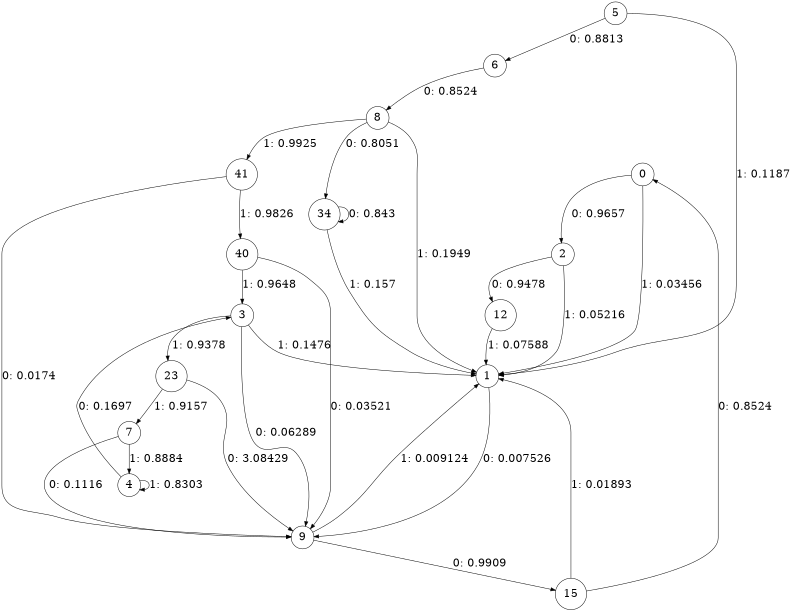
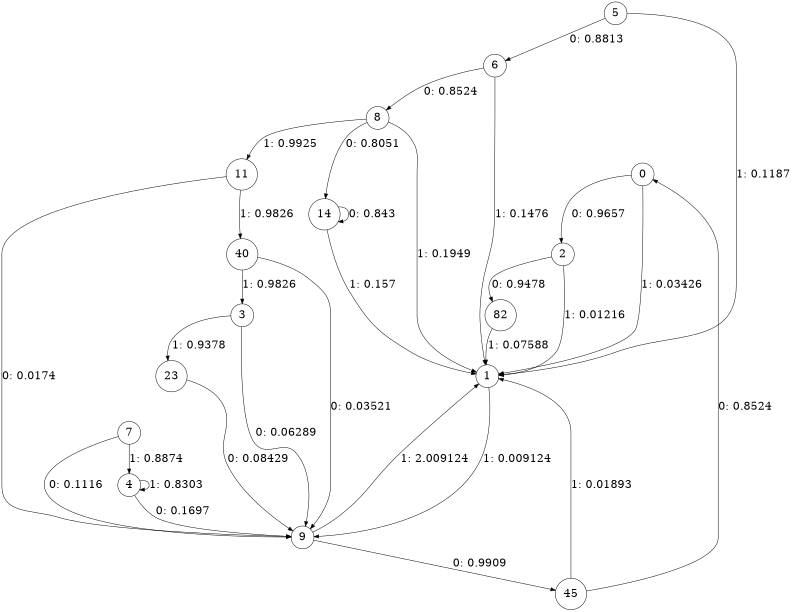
node "41": label "41" -> "11"
node "34": label "34" -> "14"
edge "40" -> "3": label "1: 0.9648   " -> "1: 0.9826   "
edge "0" -> "1": label "1: 0.03456  " -> "1: 0.03426  "
node "12": label "12" -> "82"
edge "2" -> "1": label "1: 0.05216  " -> "1: 0.01216  "
edge "3" -> "1": now "6" -> "1"
edge "4" -> "3": now "4" -> "9"
edge "23" -> "7": removed, label "1: 0.9157"
edge "7" -> "4": label "1: 0.8884   " -> "1: 0.8874   "
edge "23" -> "9": label "0: 3.08429  " -> "0: 0.08429  "
edge "9" -> "1": label "1: 0.009124  " -> "1: 2.009124  "
edge "1" -> "9": label "0: 0.007526  " -> "1: 0.009124  "
node "15": label "15" -> "45"
